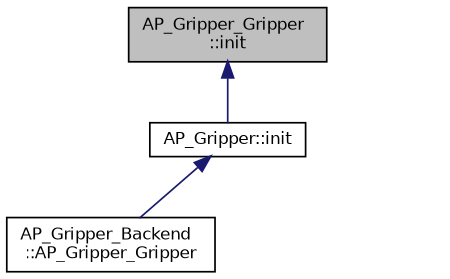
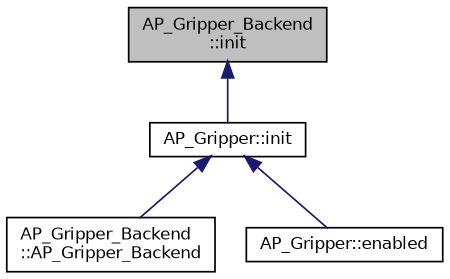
node "AP_Gripper_Gripper ::init": label "AP_Gripper_Gripper ::init" -> "AP_Gripper_Backend ::init"
node "AP_Gripper_Backend ::AP_Gripper_Gripper": label "AP_Gripper_Backend ::AP_Gripper_Gripper" -> "AP_Gripper_Backend ::AP_Gripper_Backend"
node "AP_Gripper::enabled": added
